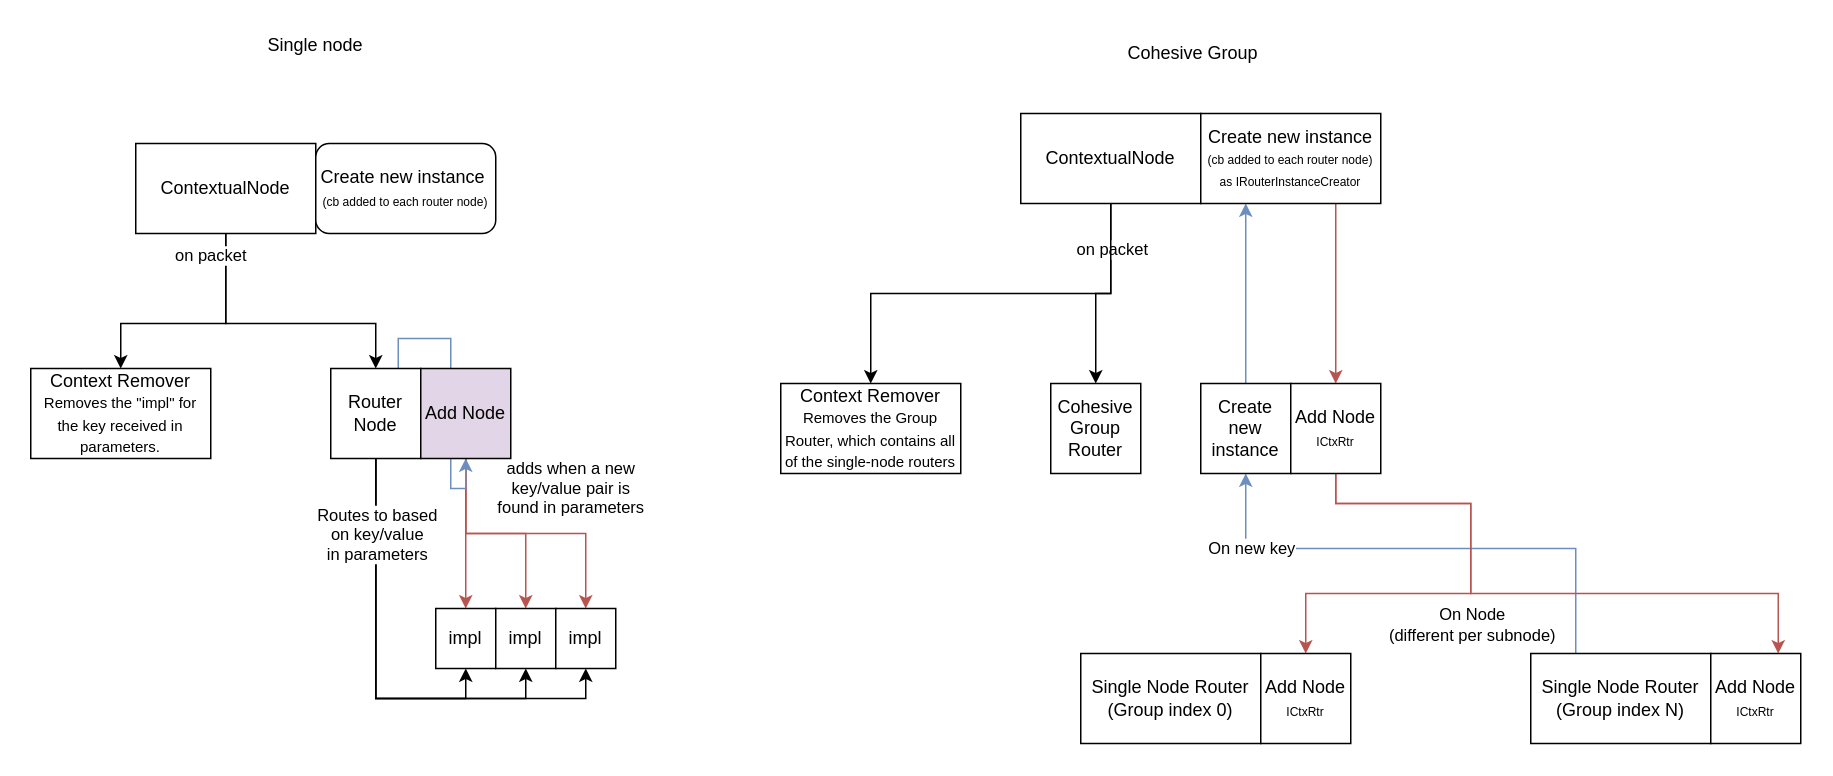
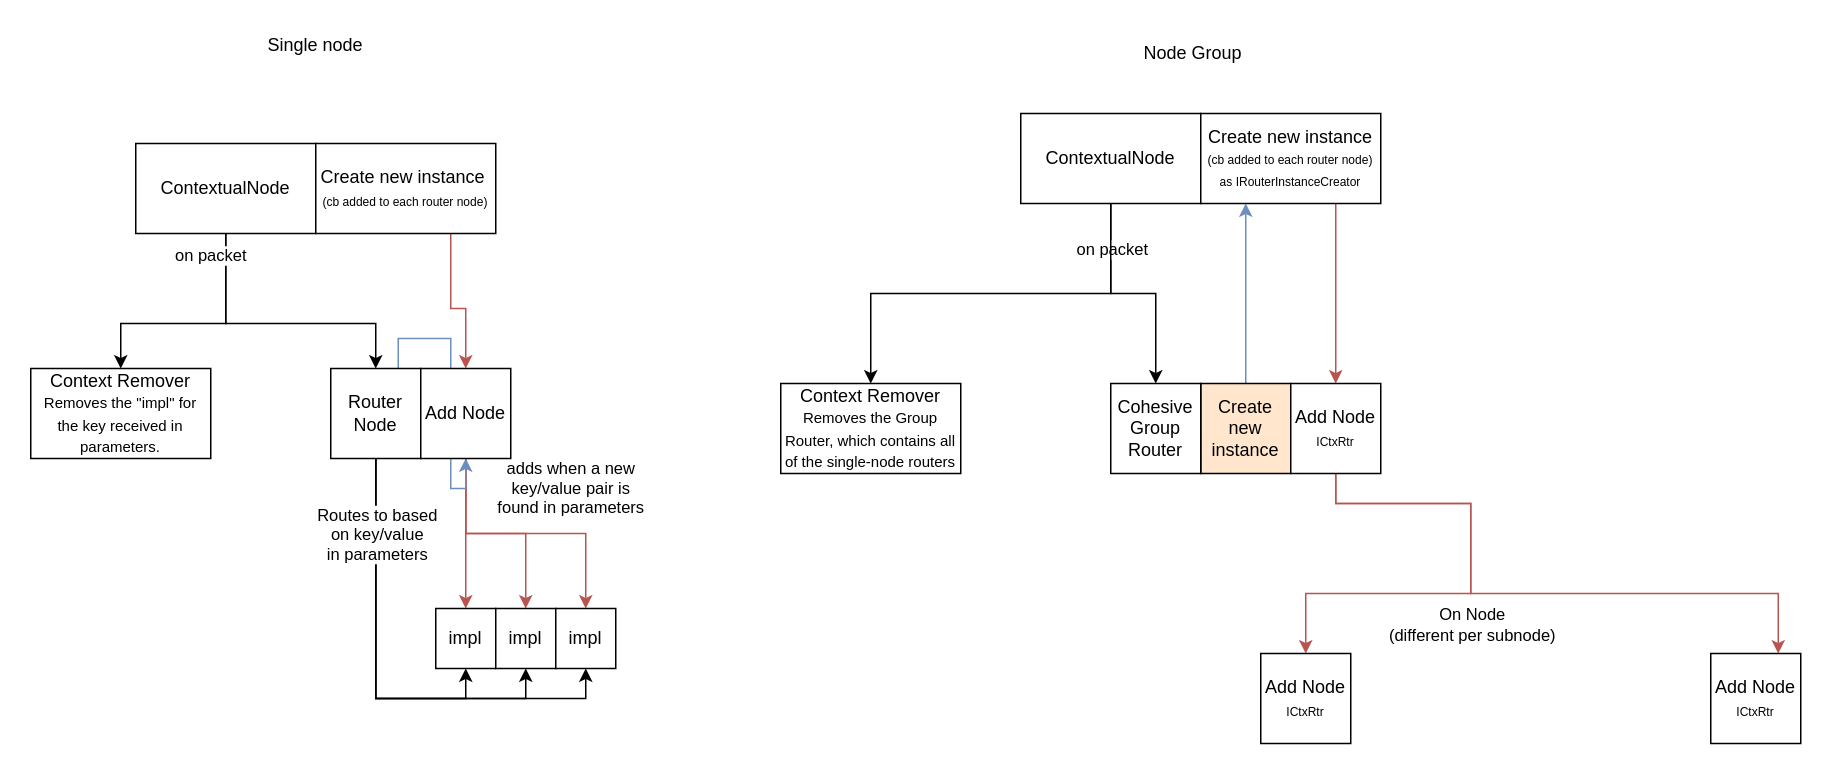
node "Cohesive Group": label "Cohesive Group" -> "Node Group"
node "Create new instance (cb added to each router node)": shape rounded rectangle -> rectangle
edge "Create new instance (cb added to each router node)" -> "Add Node": added
node "Add Node": fillcolor #e1d5e7 -> #ffffff
node "Cohesive Group Router": moved (1096, 428) -> (1156, 428)
node "Create new instance": fillcolor #ffffff -> #ffe6cc
edge "Single Node Router (Group index N)" -> "Create new instance": removed, label "On new key"
node "Single Node Router (Group index 0)": removed
node "Single Node Router (Group index N)": removed
